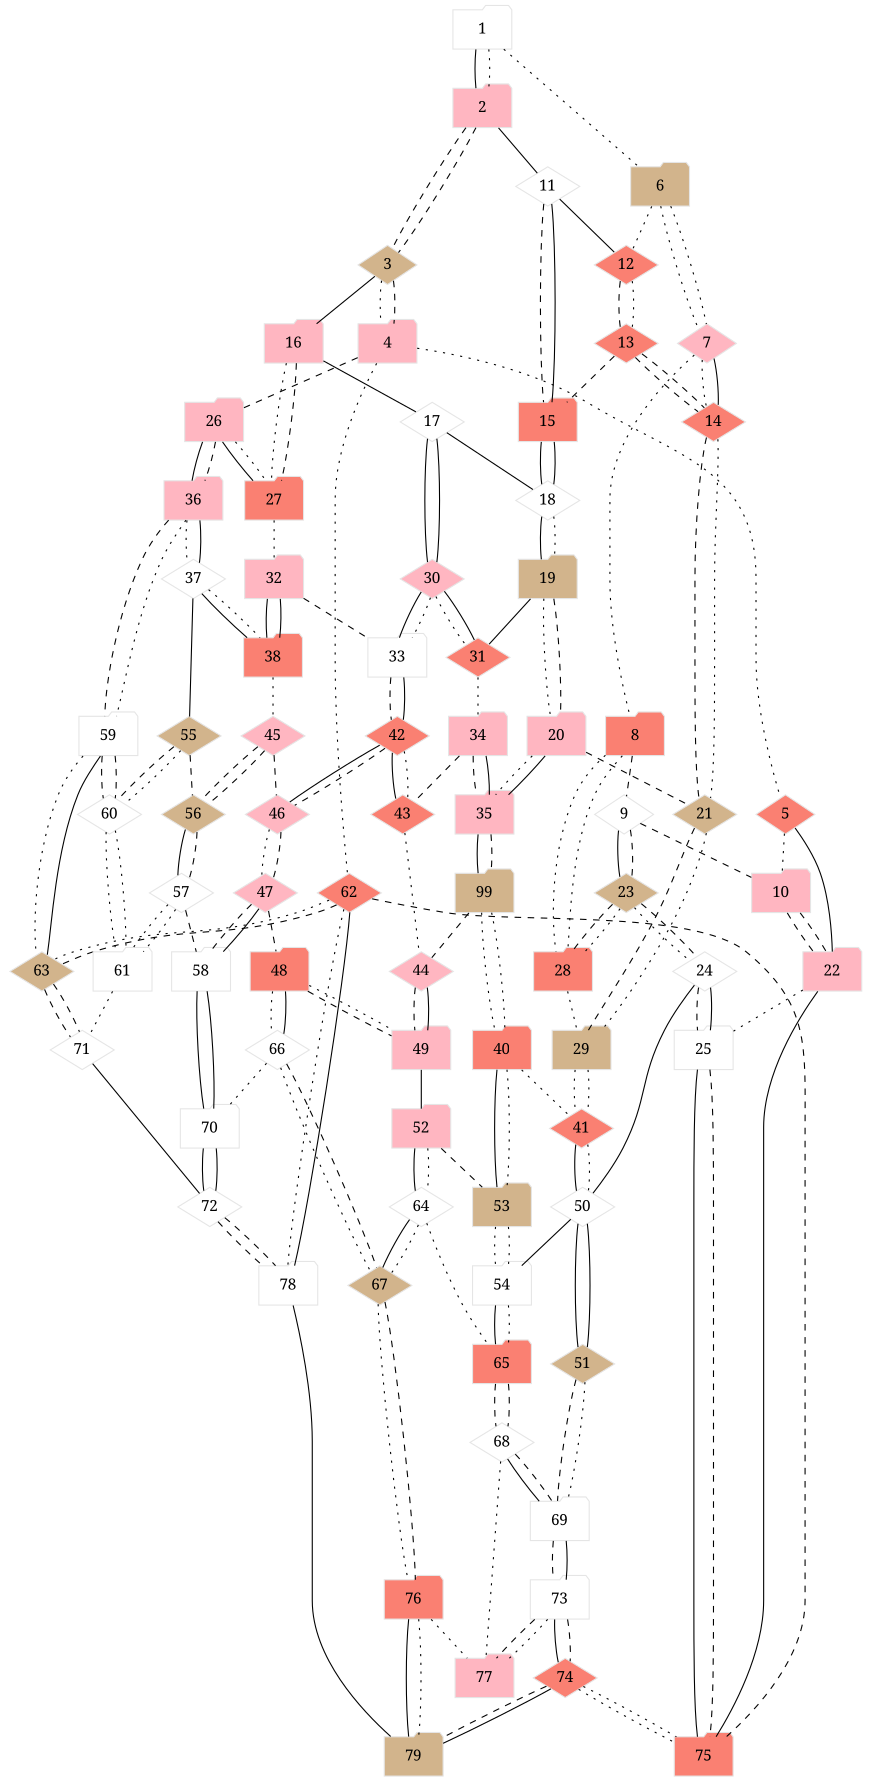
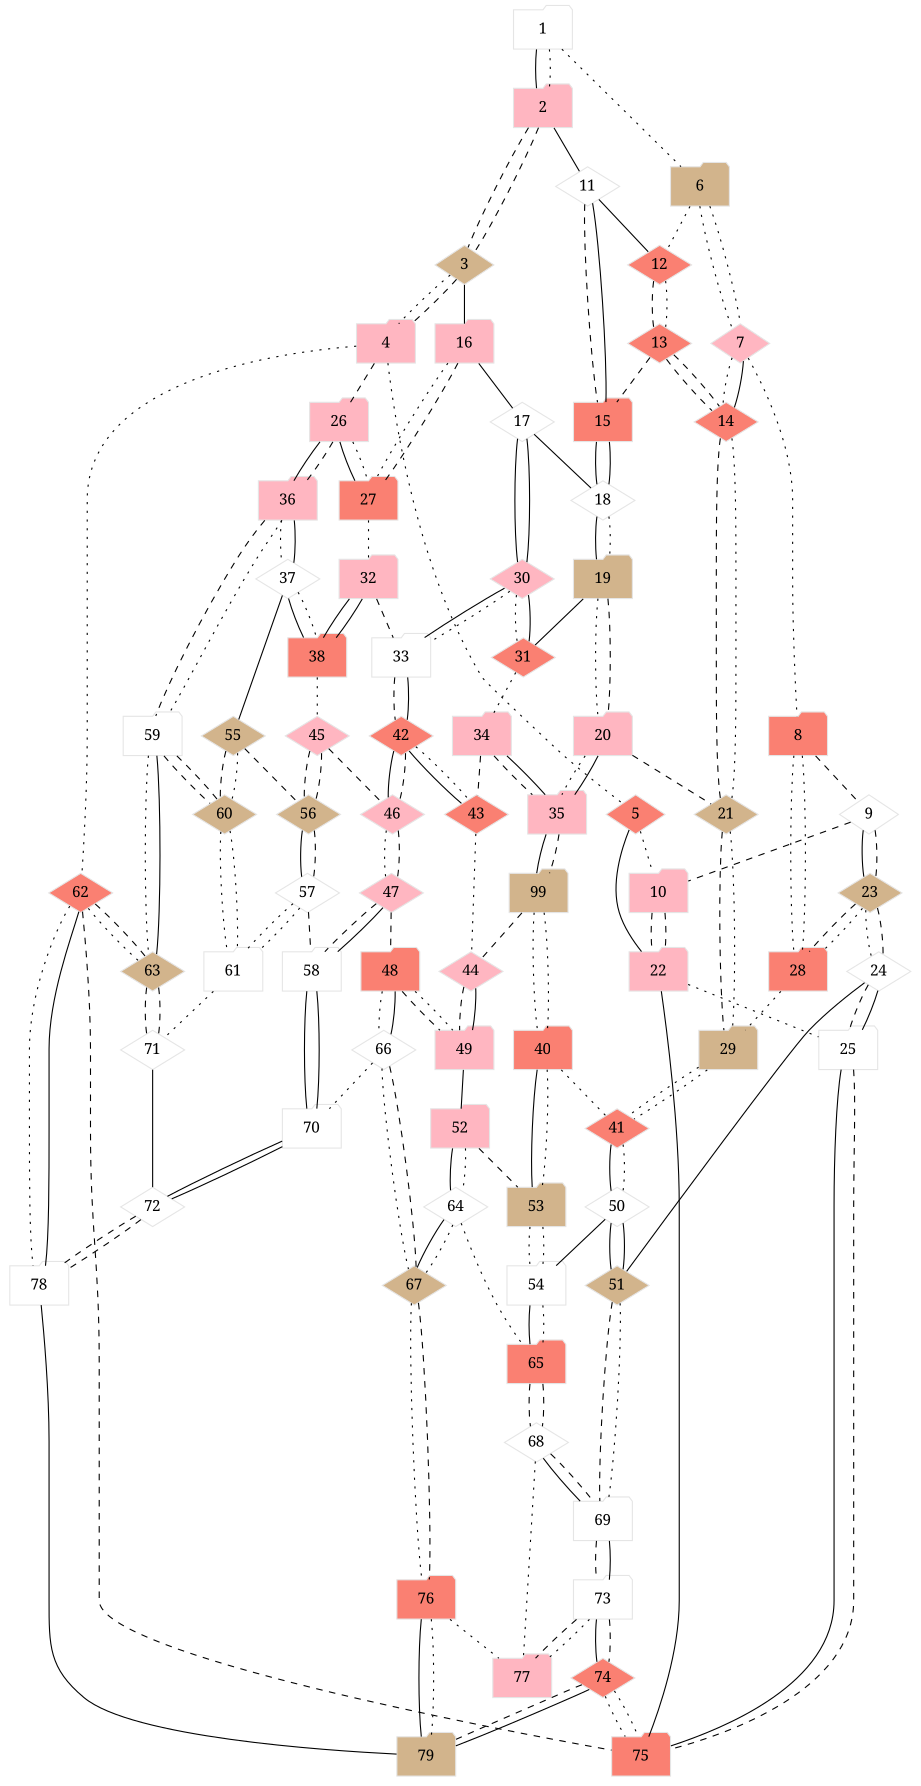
node "60": fillcolor white -> tan
edge "24" -- "50": now "24" -- "51"
